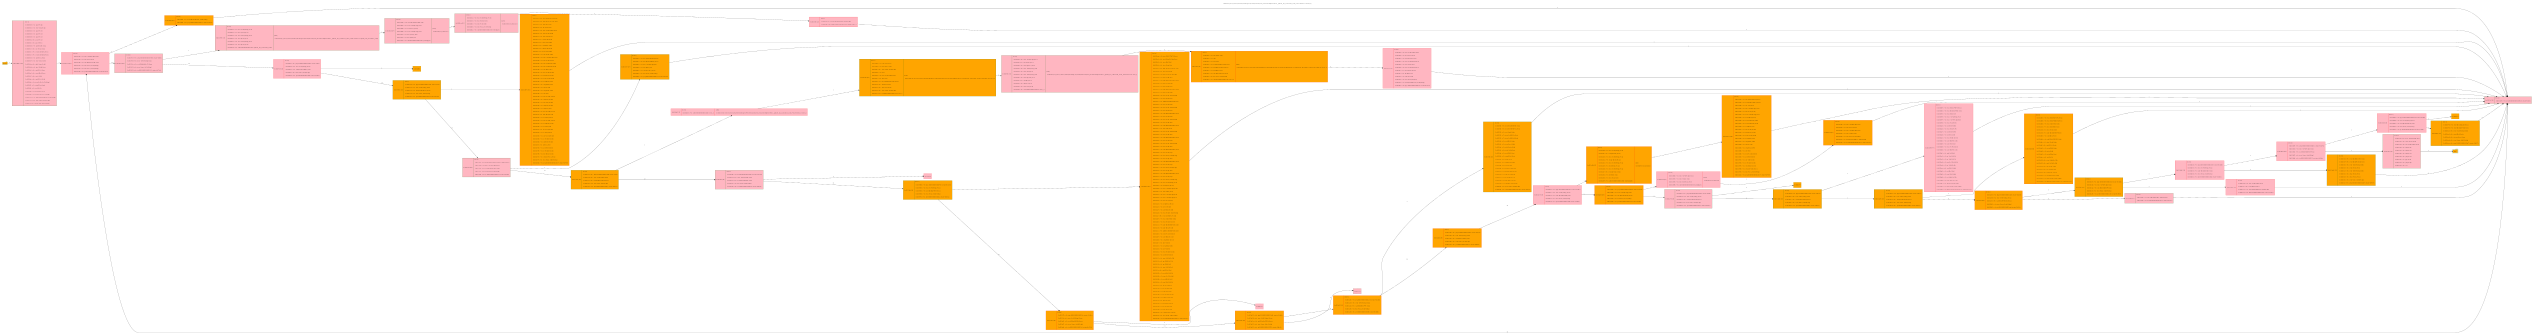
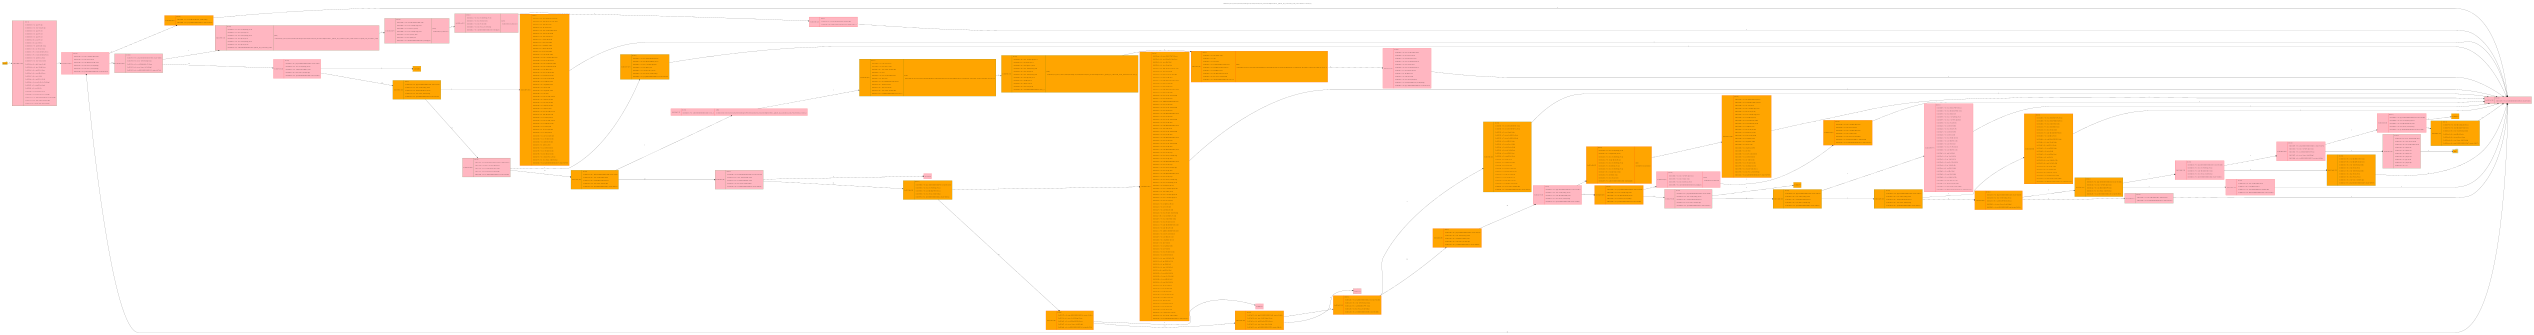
node "0x401f04 [41]": fillcolor lightpink -> orange
